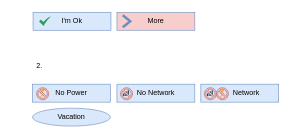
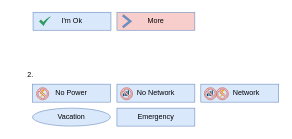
node "2.": moved (39, 66) -> (30, 75)
node "Emergency": added
